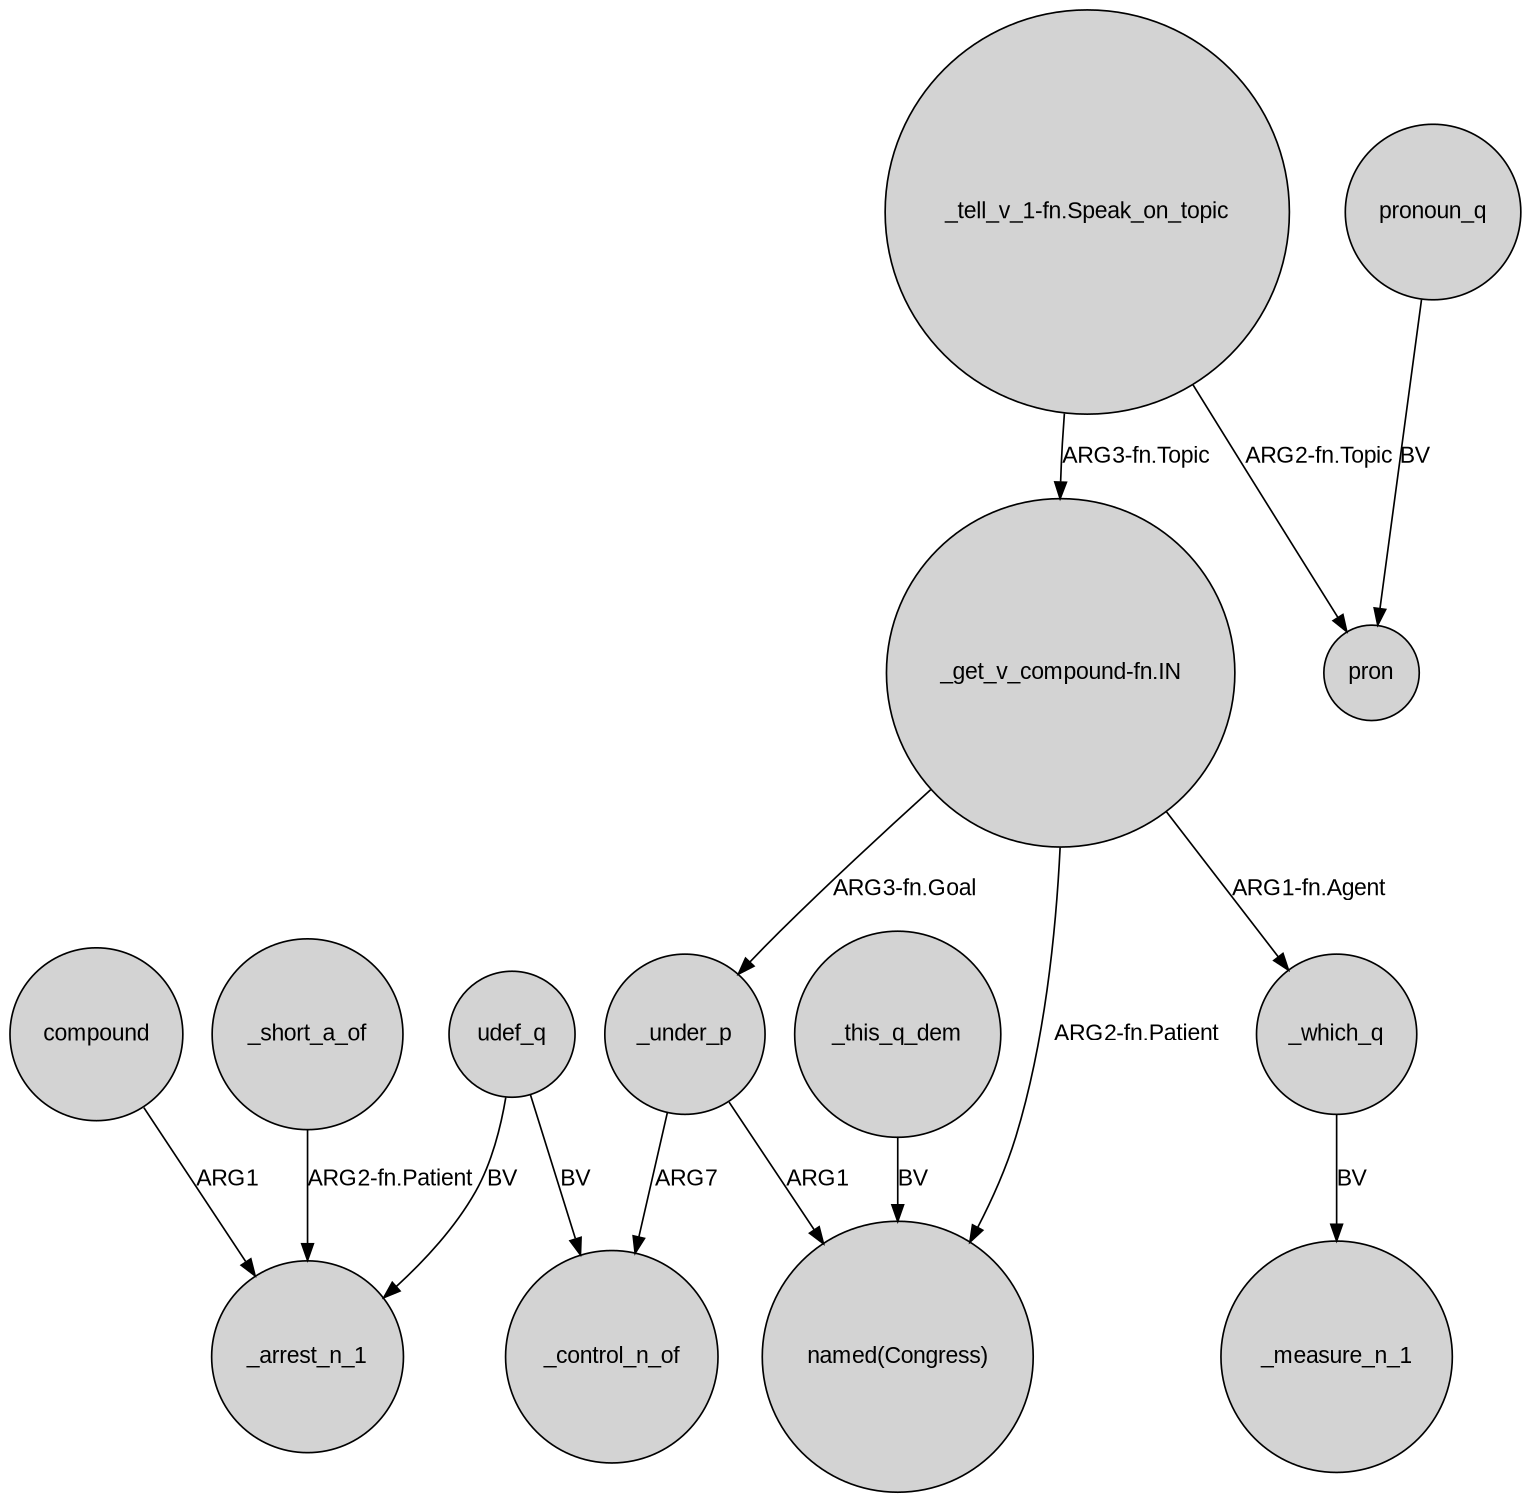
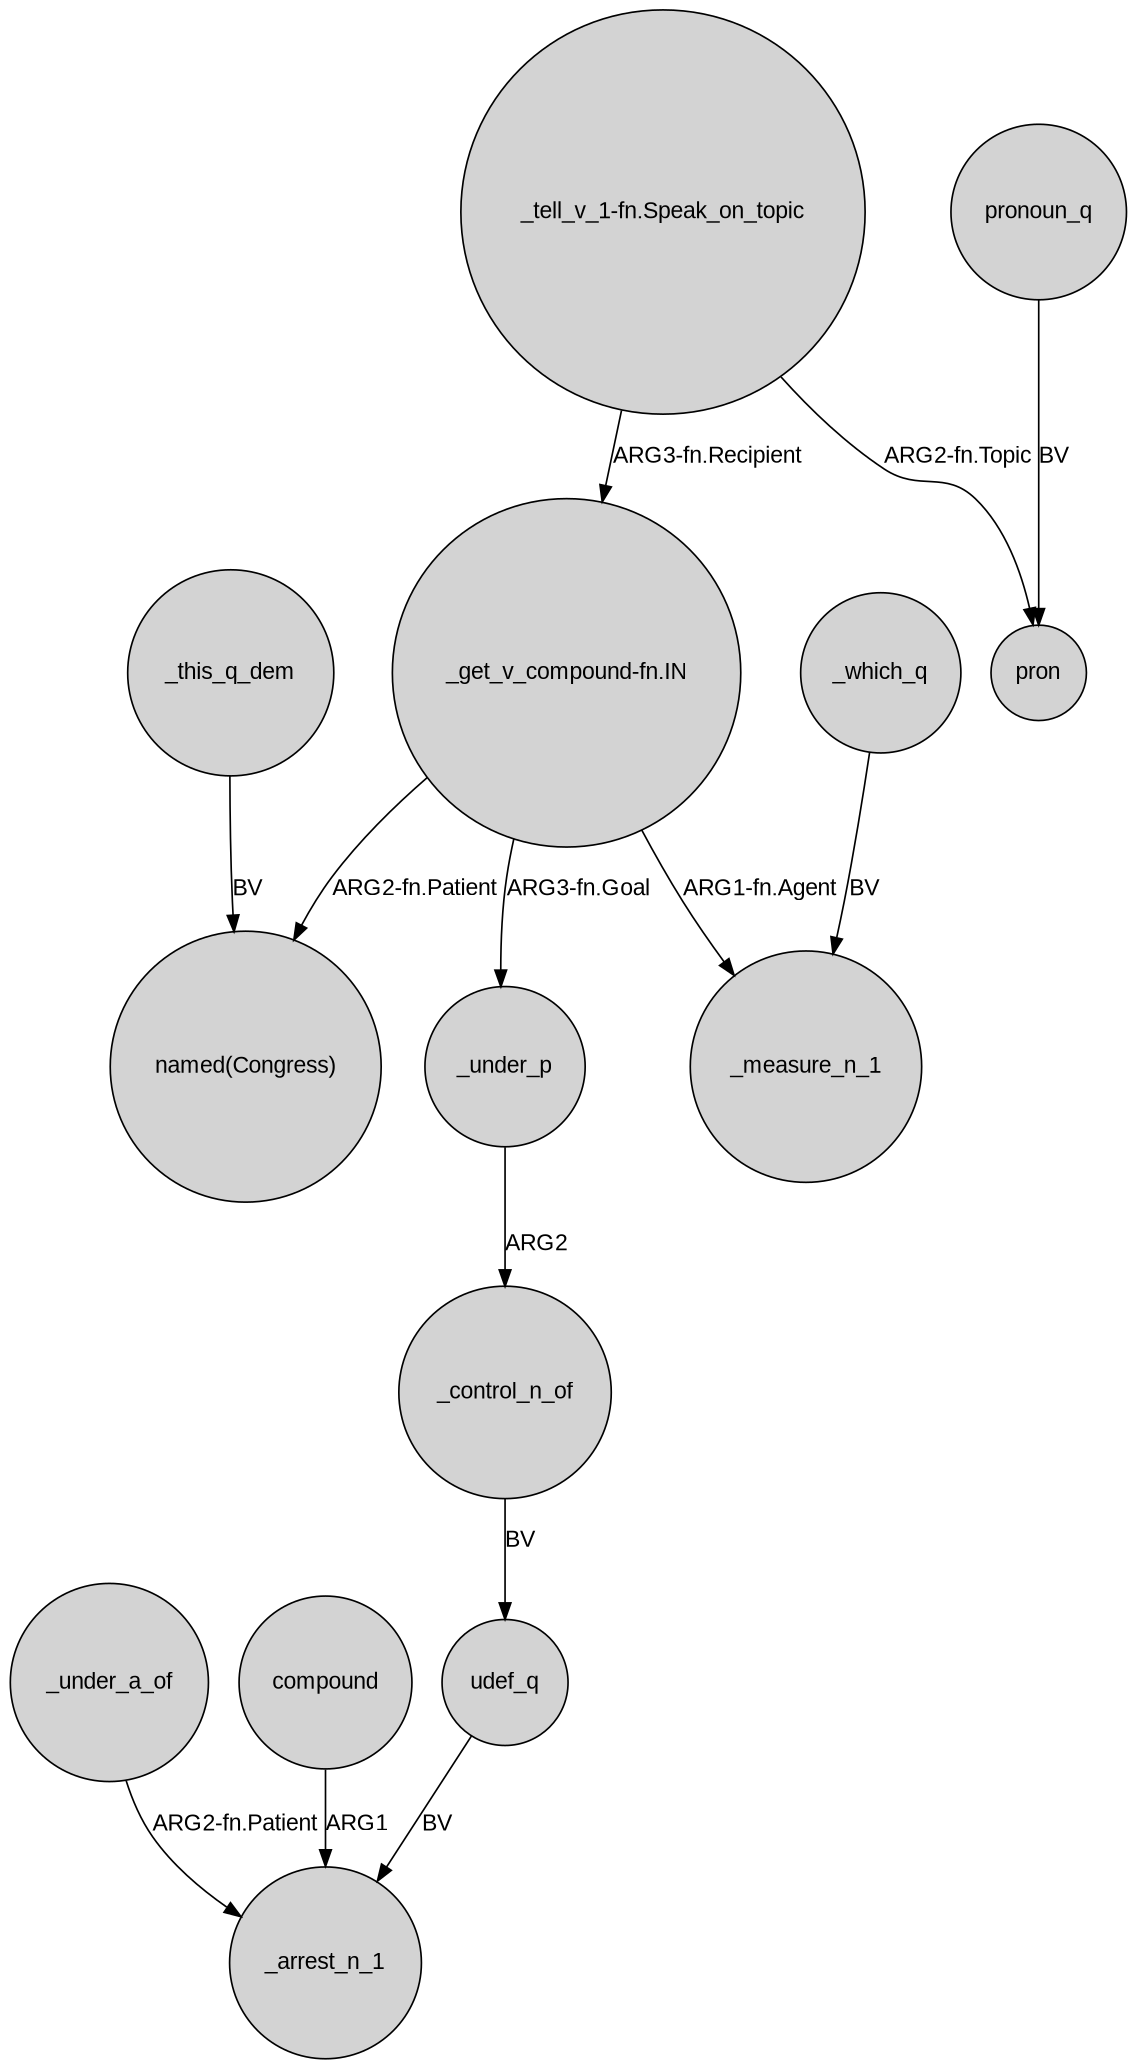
edge "_tell_v_1-fn.Speak_on_topic" -> "_get_v_compound-fn.IN": label "ARG3-fn.Topic" -> "ARG3-fn.Recipient"
edge "_get_v_compound-fn.IN" -> "_which_q": now "_get_v_compound-fn.IN" -> "_measure_n_1"
node "_short_a_of": label "_short_a_of" -> "_under_a_of"
edge "udef_q" -> "_control_n_of": reversed
edge "_under_p" -> "named(Congress)": removed, label "ARG1"
edge "_under_p" -> "_control_n_of": label "ARG7" -> "ARG2"
